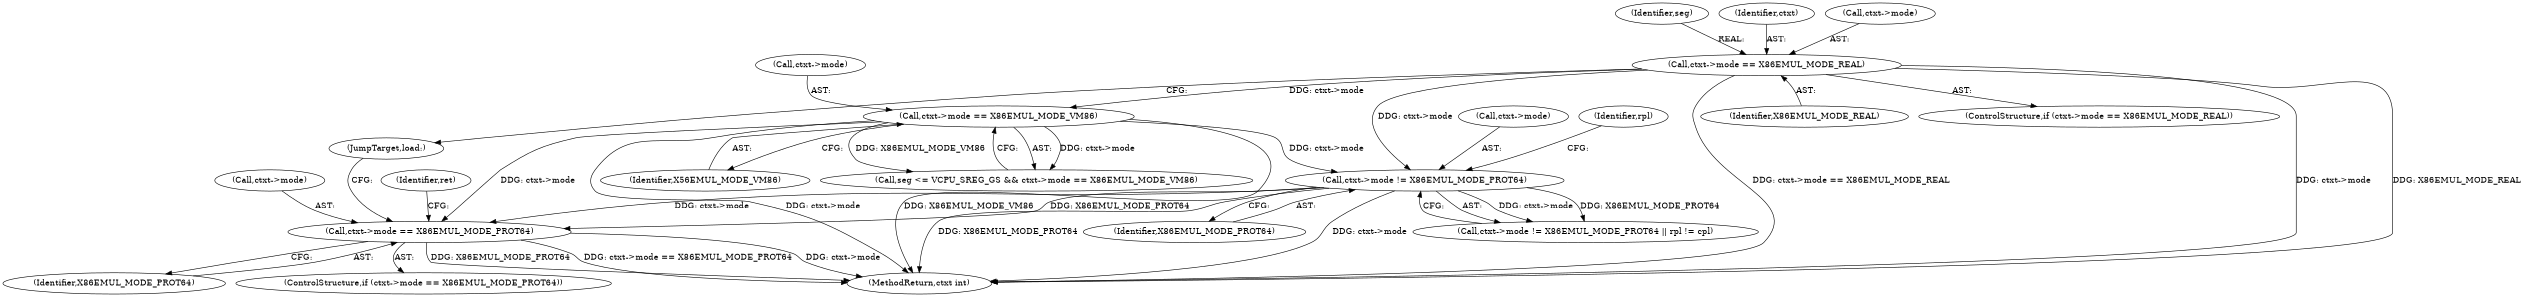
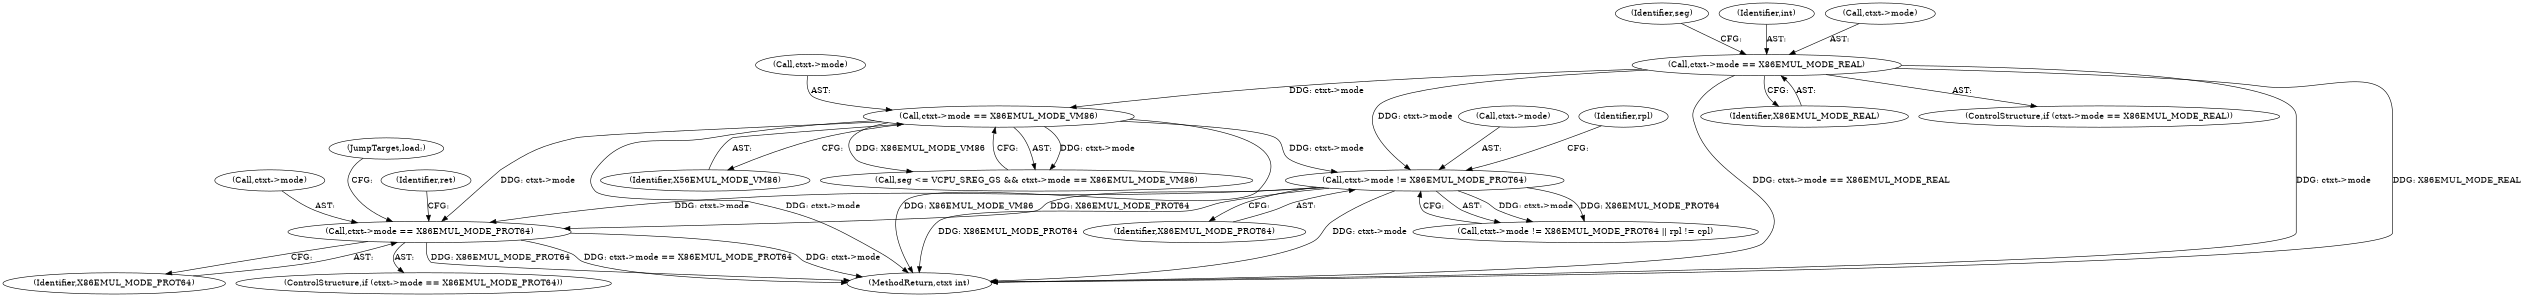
node "(Identifier,ctxt)": label "(Identifier,ctxt)" -> "(Identifier,int)"
edge "(Identifier,seg)" -> "(Call,ctxt->mode == X86EMUL_MODE_REAL)": label "REAL: " -> "CFG: "
edge "(Call,ctxt->mode == X86EMUL_MODE_REAL)" -> "(JumpTarget,load:)": now "(Call,ctxt->mode == X86EMUL_MODE_REAL)" -> "(Identifier,X86EMUL_MODE_REAL)"
